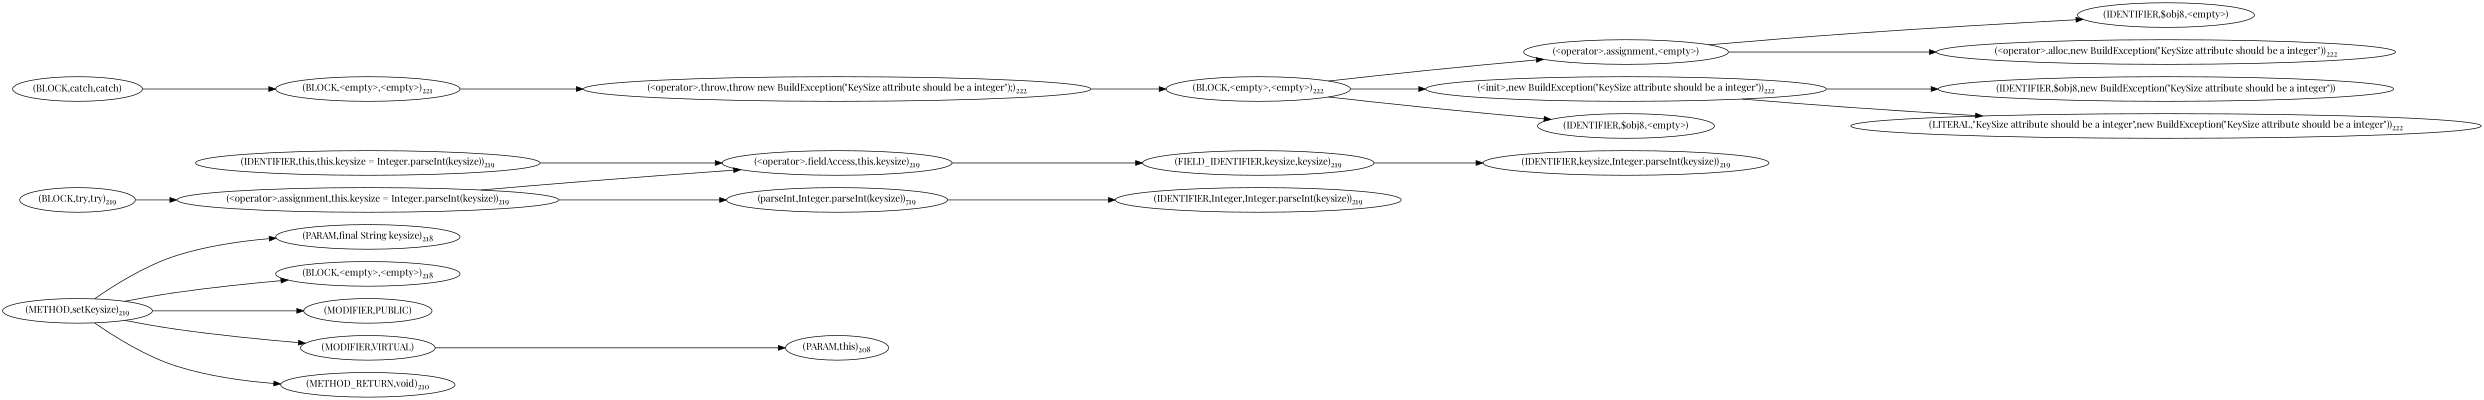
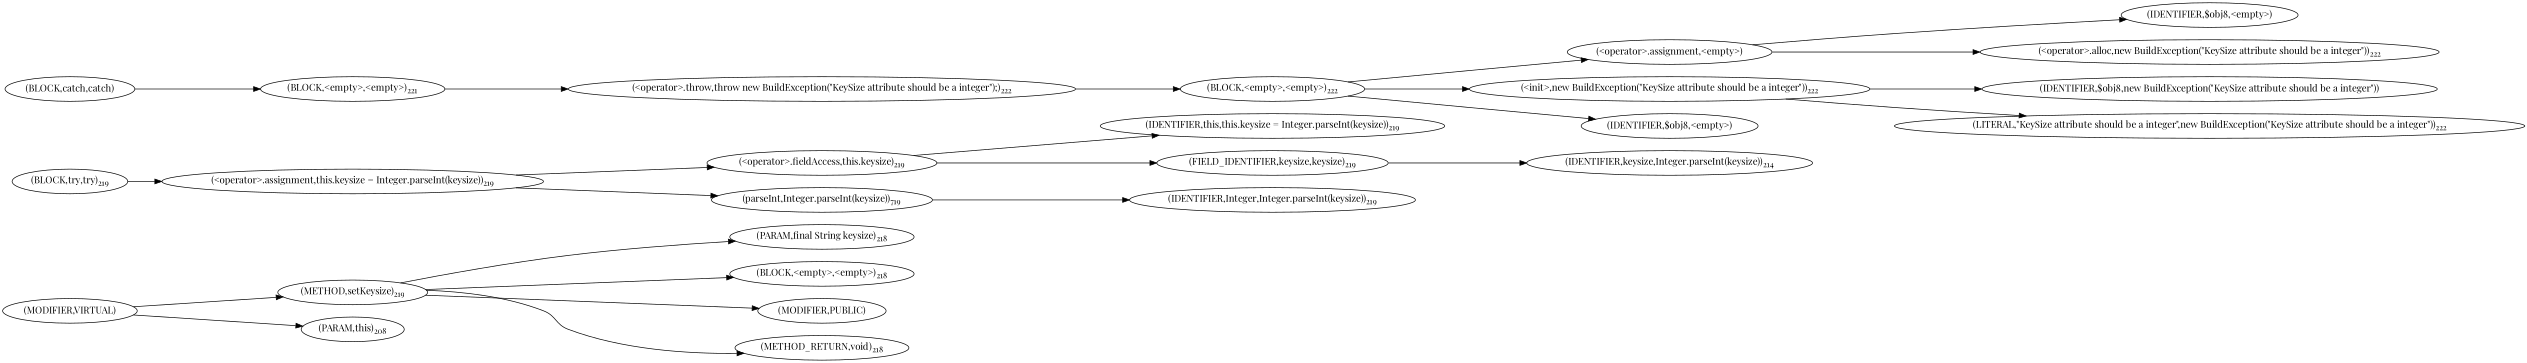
node "(IDENTIFIER,keysize,Integer.parseInt(keysize))": text "219" -> "214"
edge "(IDENTIFIER,this,this.keysize = Integer.parseInt(keysize))" -> "(<operator>.fieldAccess,this.keysize)": reversed
edge "(METHOD,setKeysize)" -> "(MODIFIER,VIRTUAL)": reversed
node "(METHOD_RETURN,void)": text "210" -> "218"
